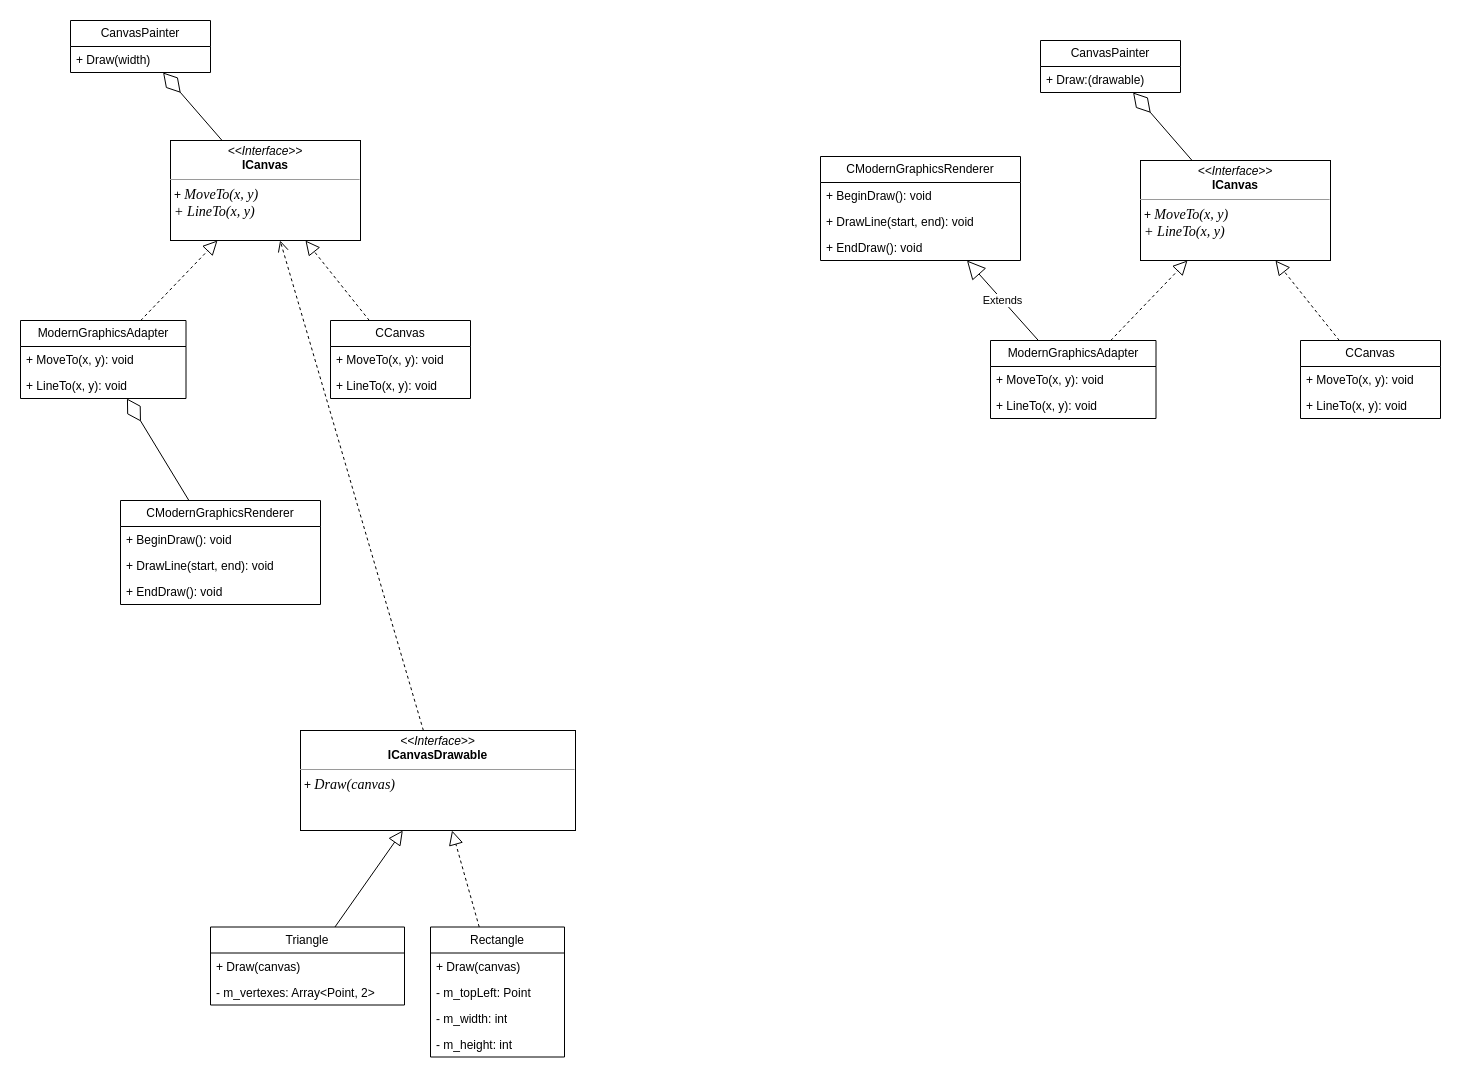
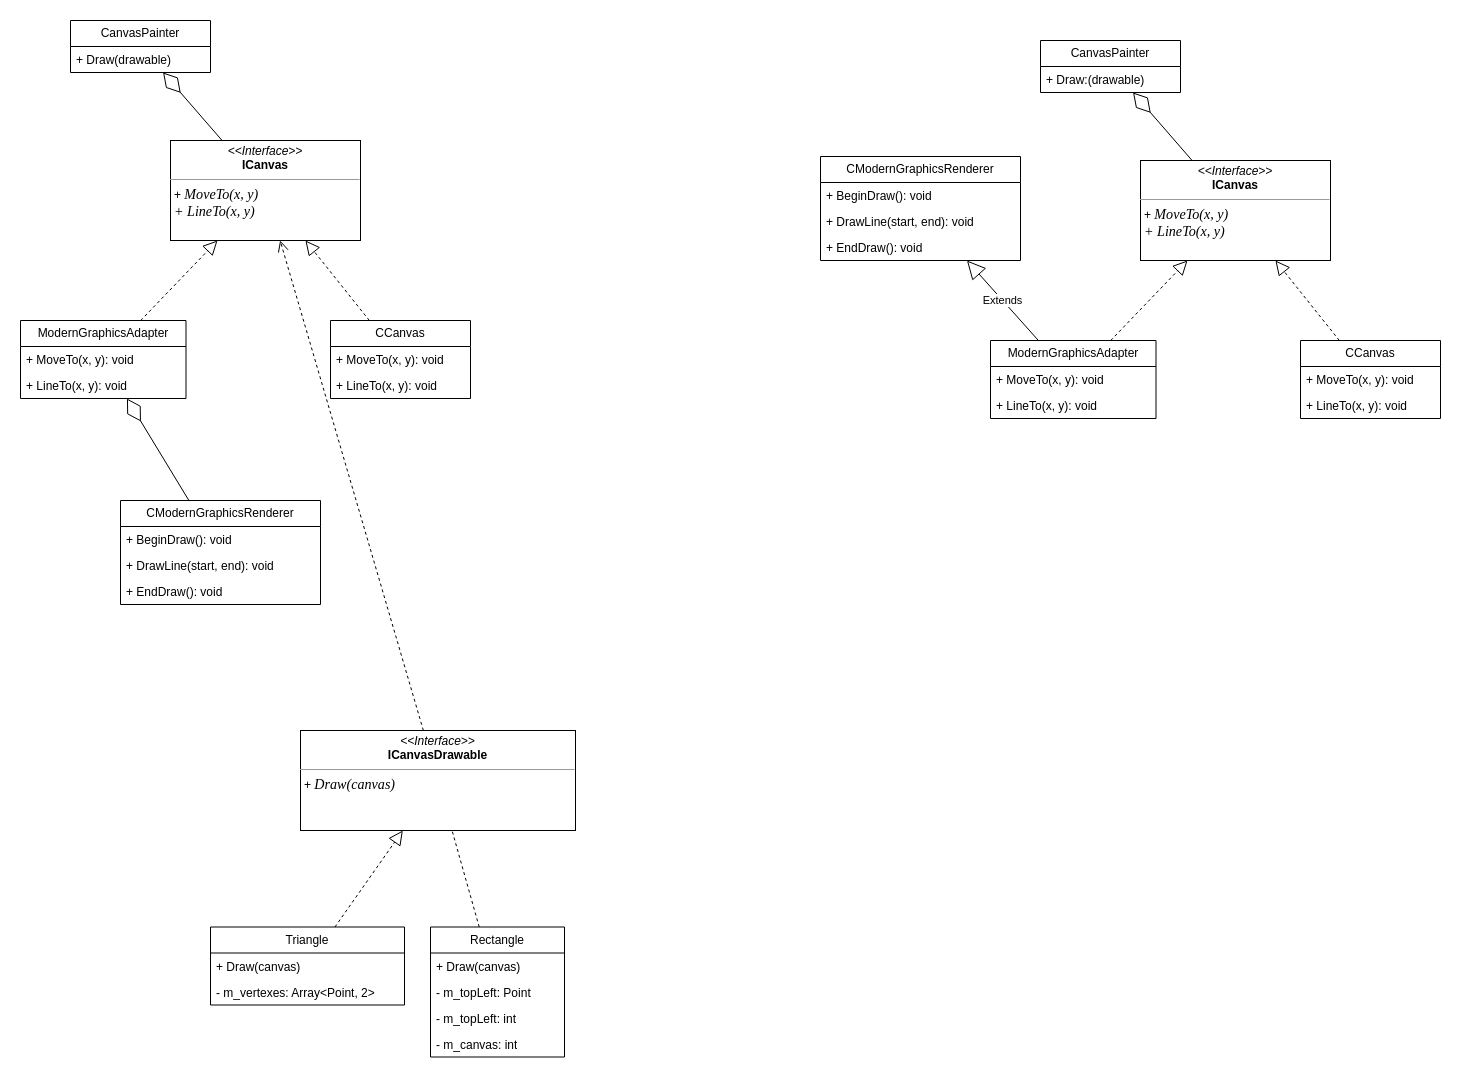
node "+ Draw(width)": label "+ Draw(width)" -> "+ Draw(drawable)"
edge "Rectangle" -> "<<Interface>> ICanvasDrawable + Draw(canvas)": arrowhead block -> none
edge "Triangle" -> "<<Interface>> ICanvasDrawable + Draw(canvas)": style solid -> dashed
node "- m_width: int": label "- m_width: int" -> "- m_topLeft: int"
node "- m_height: int": label "- m_height: int" -> "- m_canvas: int"
